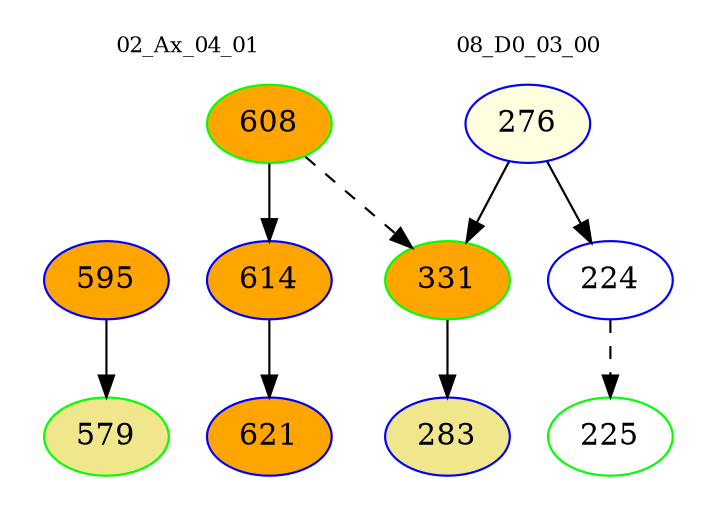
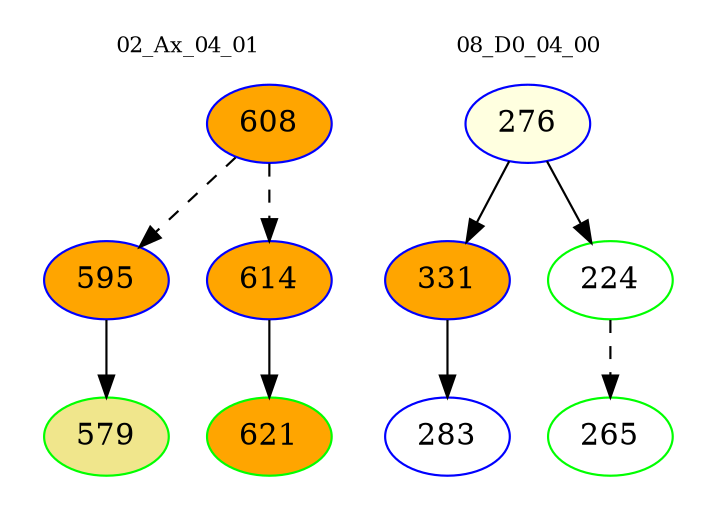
cluster "08_D0_03_00": label "08_D0_03_00" -> "08_D0_04_00"
node "608": color green -> blue
edge "608" -> "331": now "608" -> "595"
edge "608" -> "614": style solid -> dashed
node "331": color green -> blue
node "224": color blue -> green
node "621": color blue -> green
node "283": fillcolor khaki -> white
node "225": label "225" -> "265"
